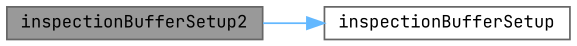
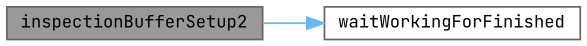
node "inspectionBufferSetup": label "inspectionBufferSetup" -> "waitWorkingForFinished"
